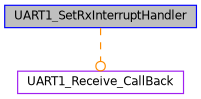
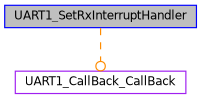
node "UART1_Receive_CallBack": label "UART1_Receive_CallBack" -> "UART1_CallBack_CallBack"
